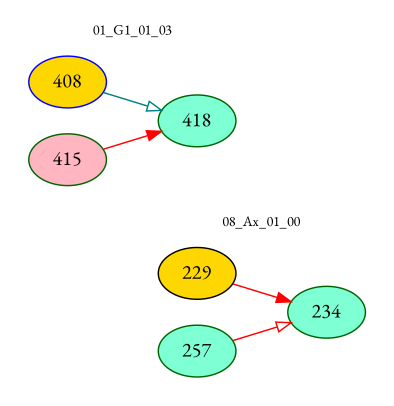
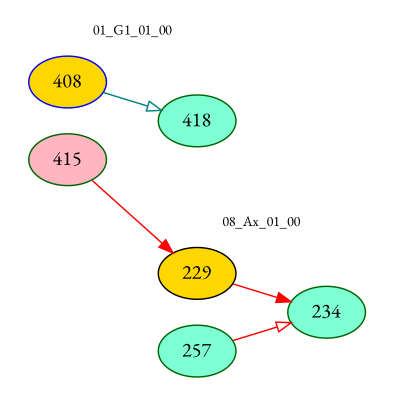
cluster "01_G1_01_03": label "01_G1_01_03" -> "01_G1_01_00"
edge "415" -> "418": now "415" -> "229"
